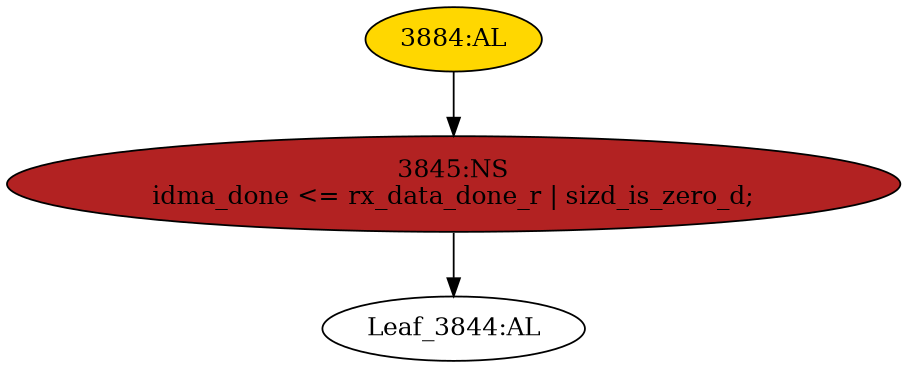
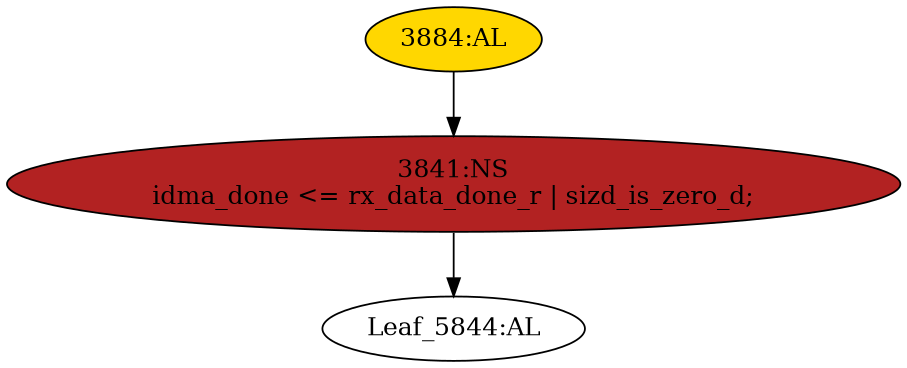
node "3845:NS idma_done <= rx_data_done_r | sizd_is_zero_d;": label "3845:NS idma_done <= rx_data_done_r | sizd_is_zero_d;" -> "3841:NS idma_done <= rx_data_done_r | sizd_is_zero_d;"
node "Leaf_3844:AL": label "Leaf_3844:AL" -> "Leaf_5844:AL"
